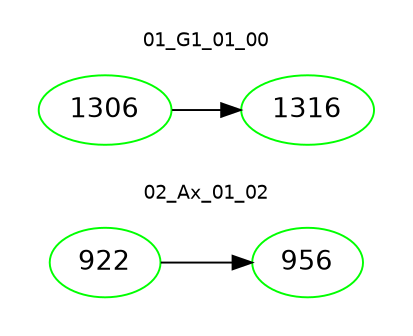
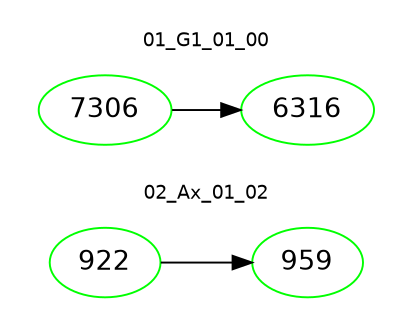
node "1306": label "1306" -> "7306"
node "1316": label "1316" -> "6316"
node "956": label "956" -> "959"
